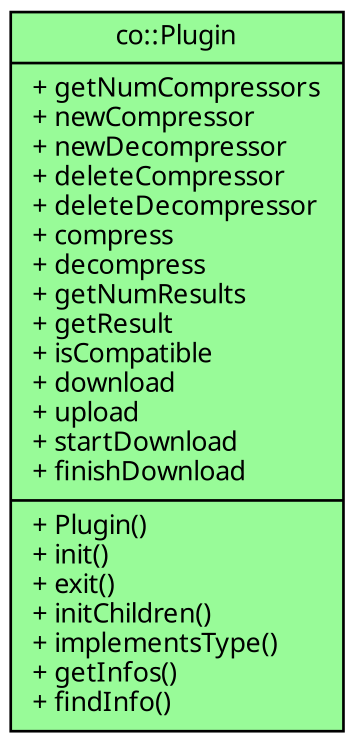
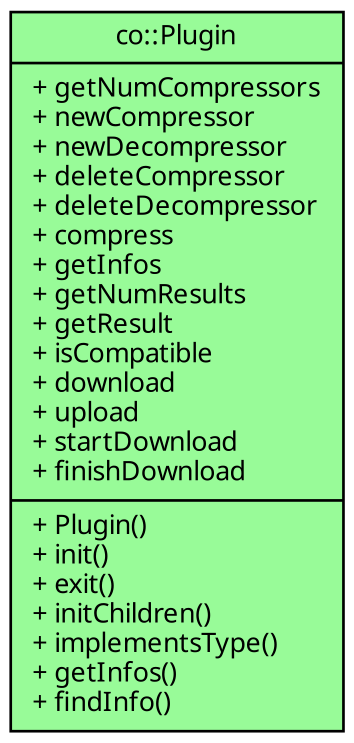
node "co::Plugin": text "+ decompress" -> "+ getInfos"
